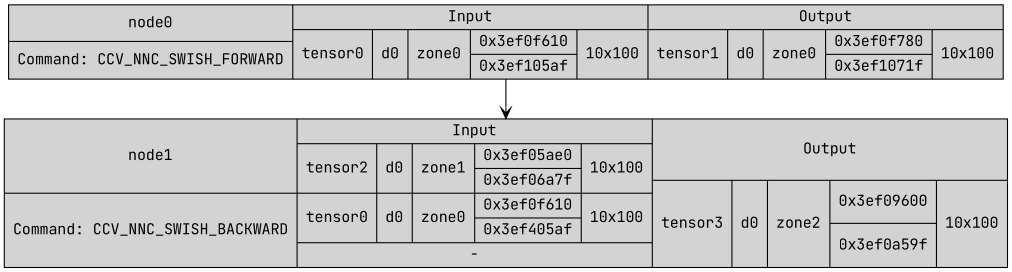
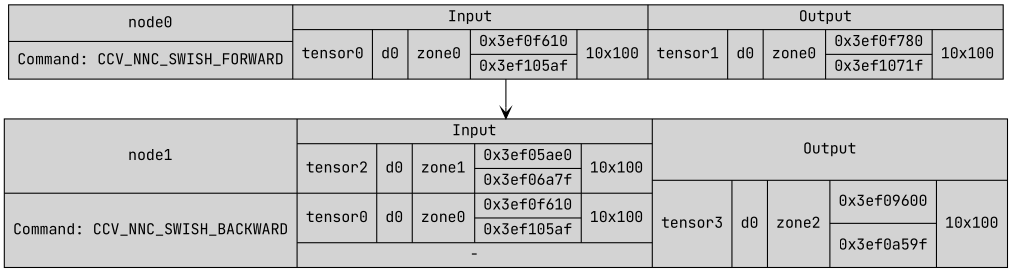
node "node1": text "0x3ef405af" -> "0x3ef105af"
